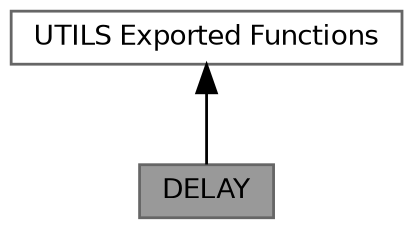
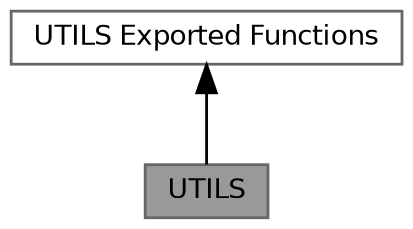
node "DELAY": label "DELAY" -> "UTILS"
